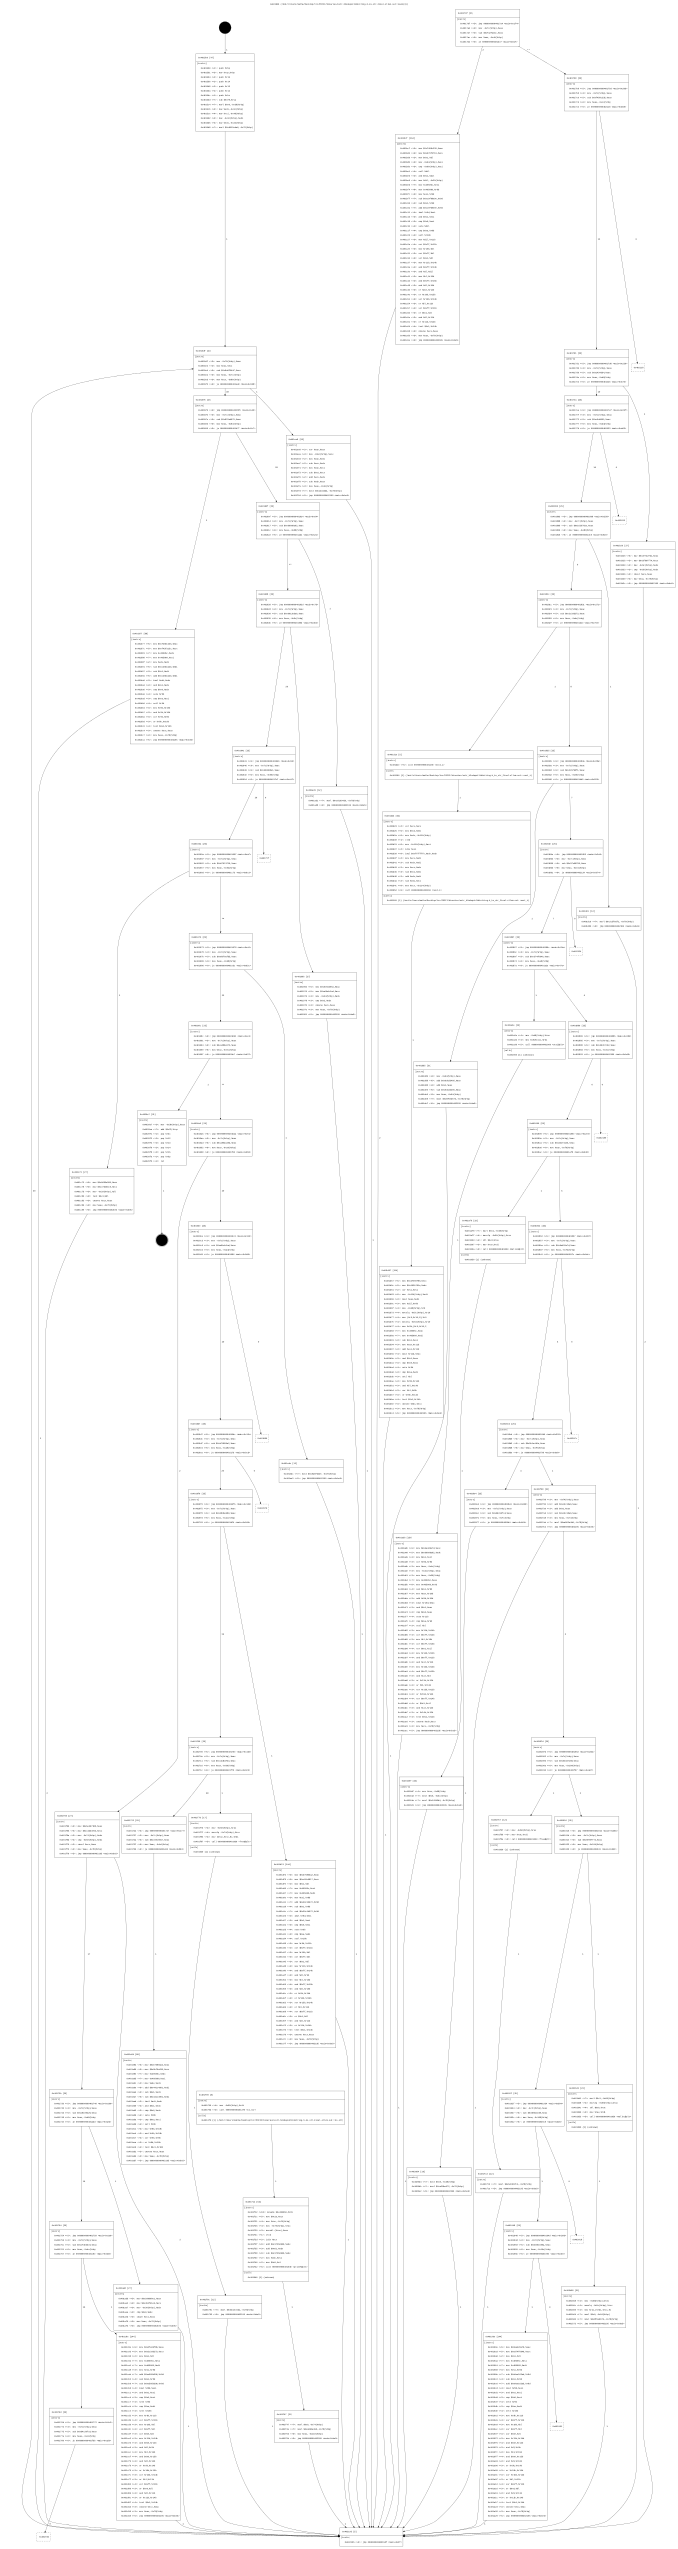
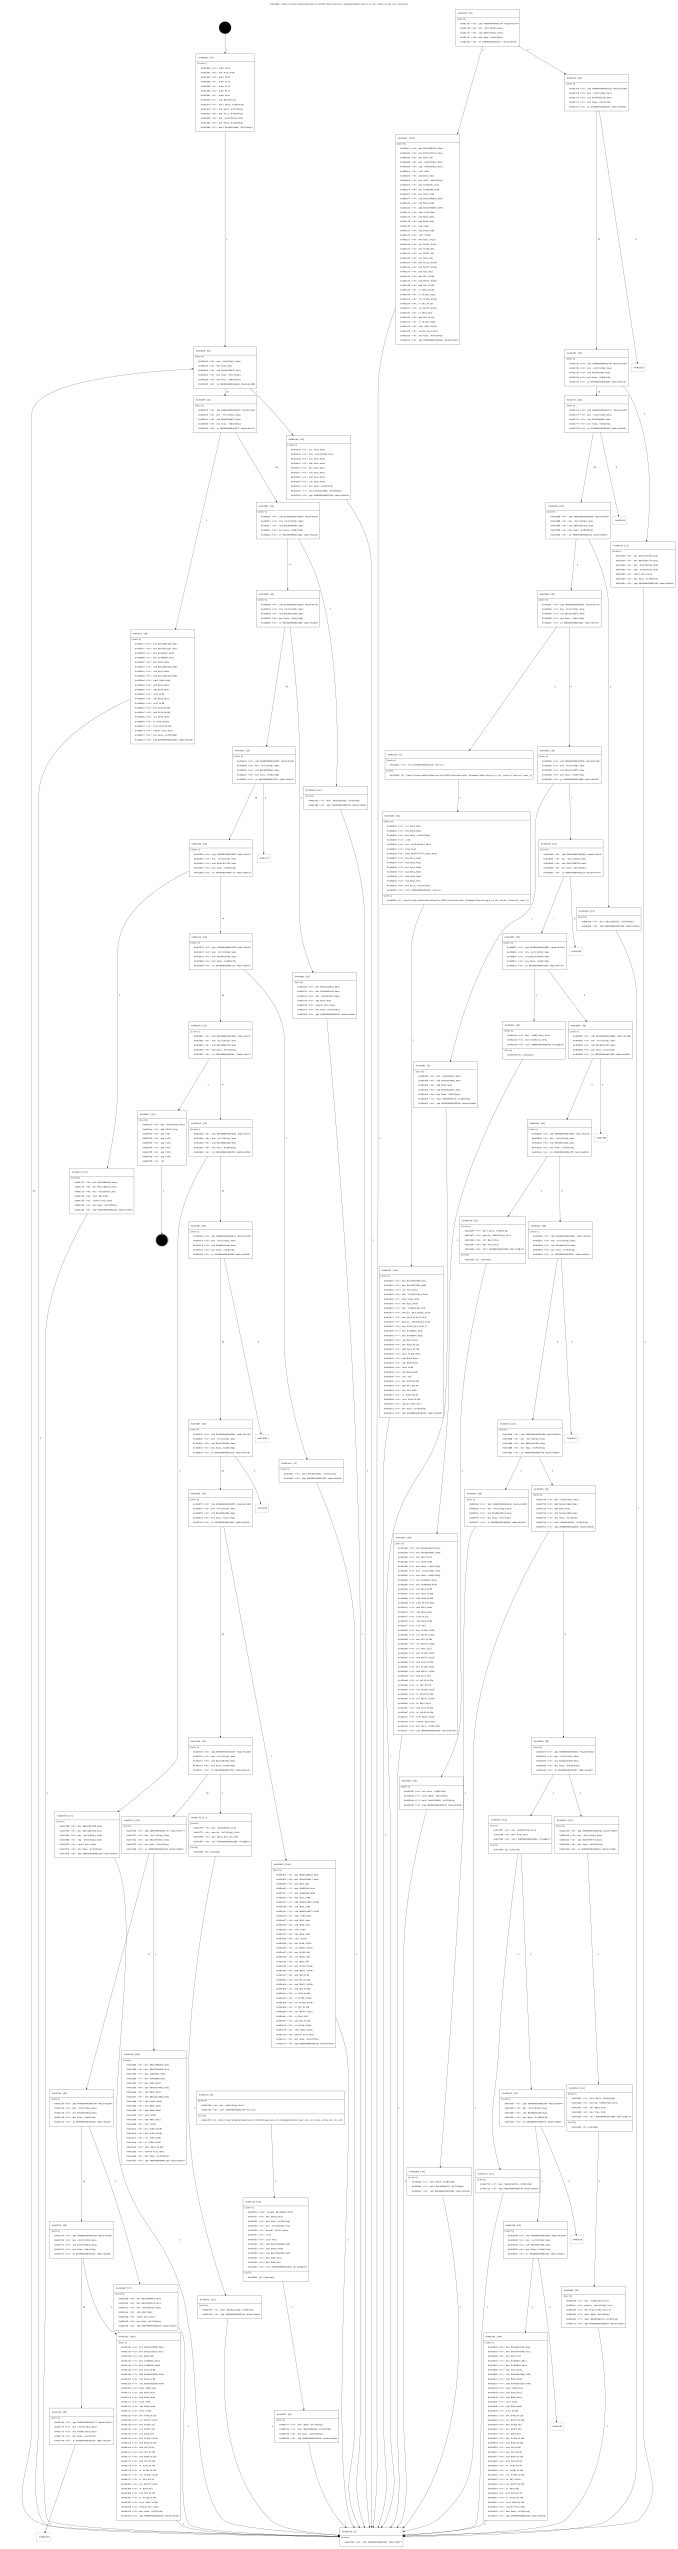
edge "0x401916 [25]" -> "0x40192f [25]": now "0x401fb7 [12]" -> "0x40192f [25]"
edge "0x401f60 [27]" -> "0x40173b [25]": now "0x401722 [25]" -> "0x40173b [25]"
